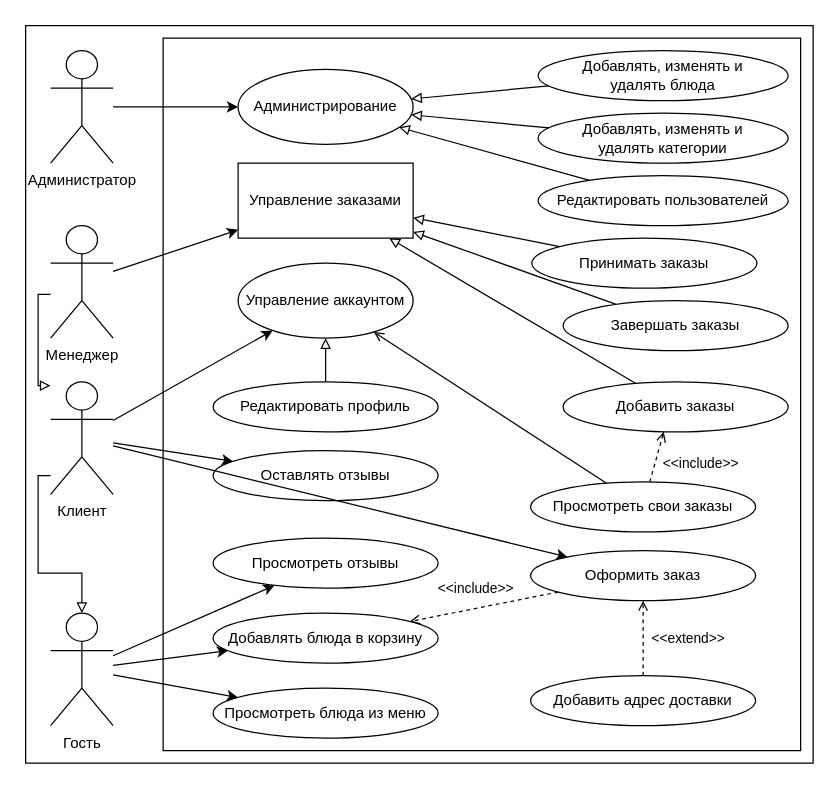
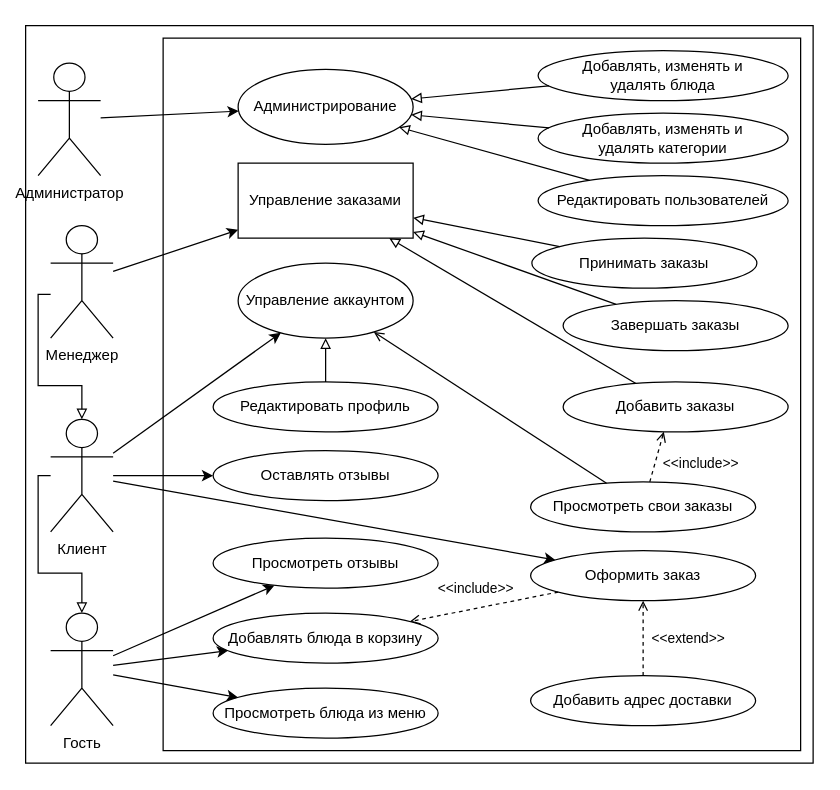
node "Администратор": moved (82, 107) -> (69, 119)
node "Клиент": moved (82, 438) -> (82, 476)
